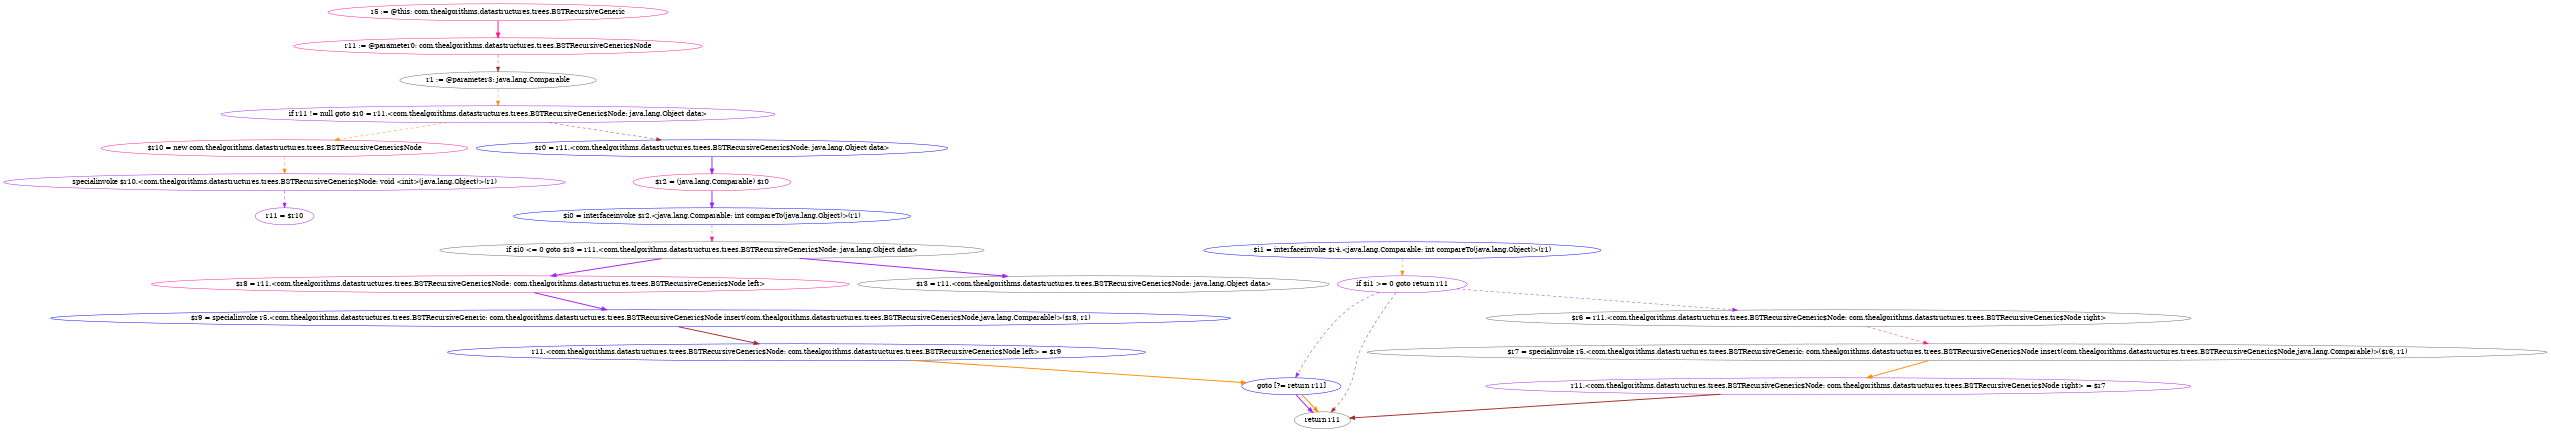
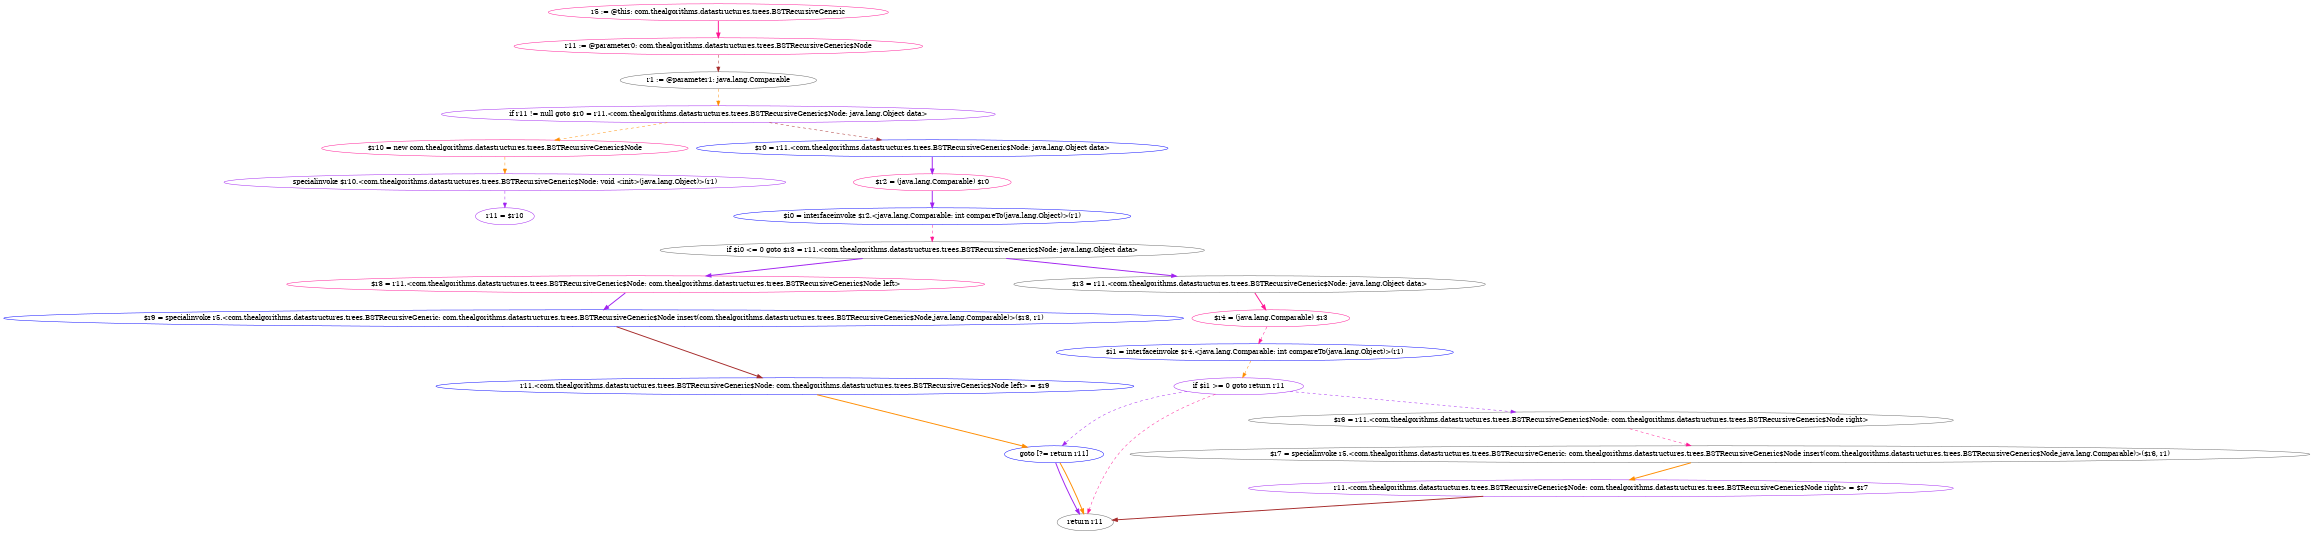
node "r1 := @parameter3: java.lang.Comparable": label "r1 := @parameter3: java.lang.Comparable" -> "r1 := @parameter1: java.lang.Comparable"
node "$r4 = (java.lang.Comparable) $r3": added
edge "if $i1 >= 0 goto return r11" -> "return r11": color brown -> deeppink
